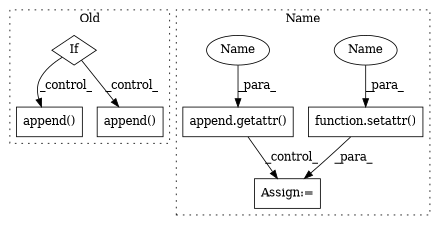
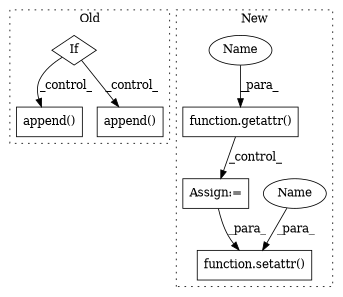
cluster "Name": label "Name" -> "New"
node "append.getattr()": label "append.getattr()" -> "function.getattr()"
edge "function.setattr()" -> "Assign:=": reversed
